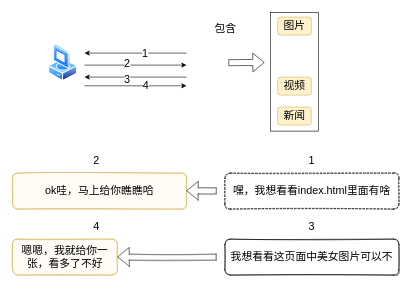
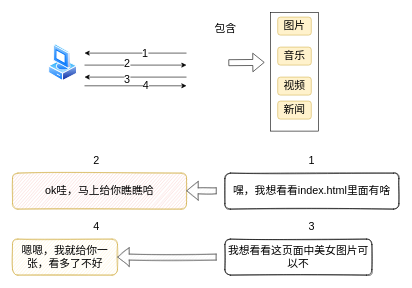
node "音乐": added
node "新闻": moved (294, 116) -> (294, 110)
node "ok哇，马上给你瞧瞧哈": fillcolor #fff2cc -> #f8cecc
node "嘿，我想看看index.html里面有啥": style dashed -> solid
node "我想看看这页面中美女图片可以不": size 174x36 -> 147x36
